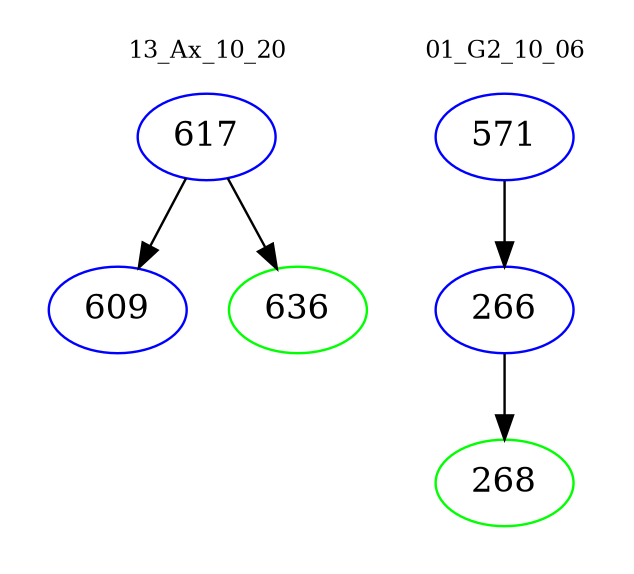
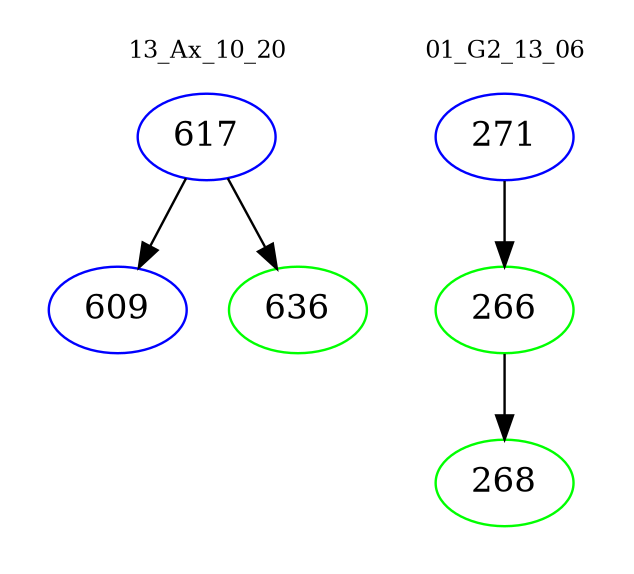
cluster "01_G2_10_06": label "01_G2_10_06" -> "01_G2_13_06"
node "571": label "571" -> "271"
node "266": color blue -> green
